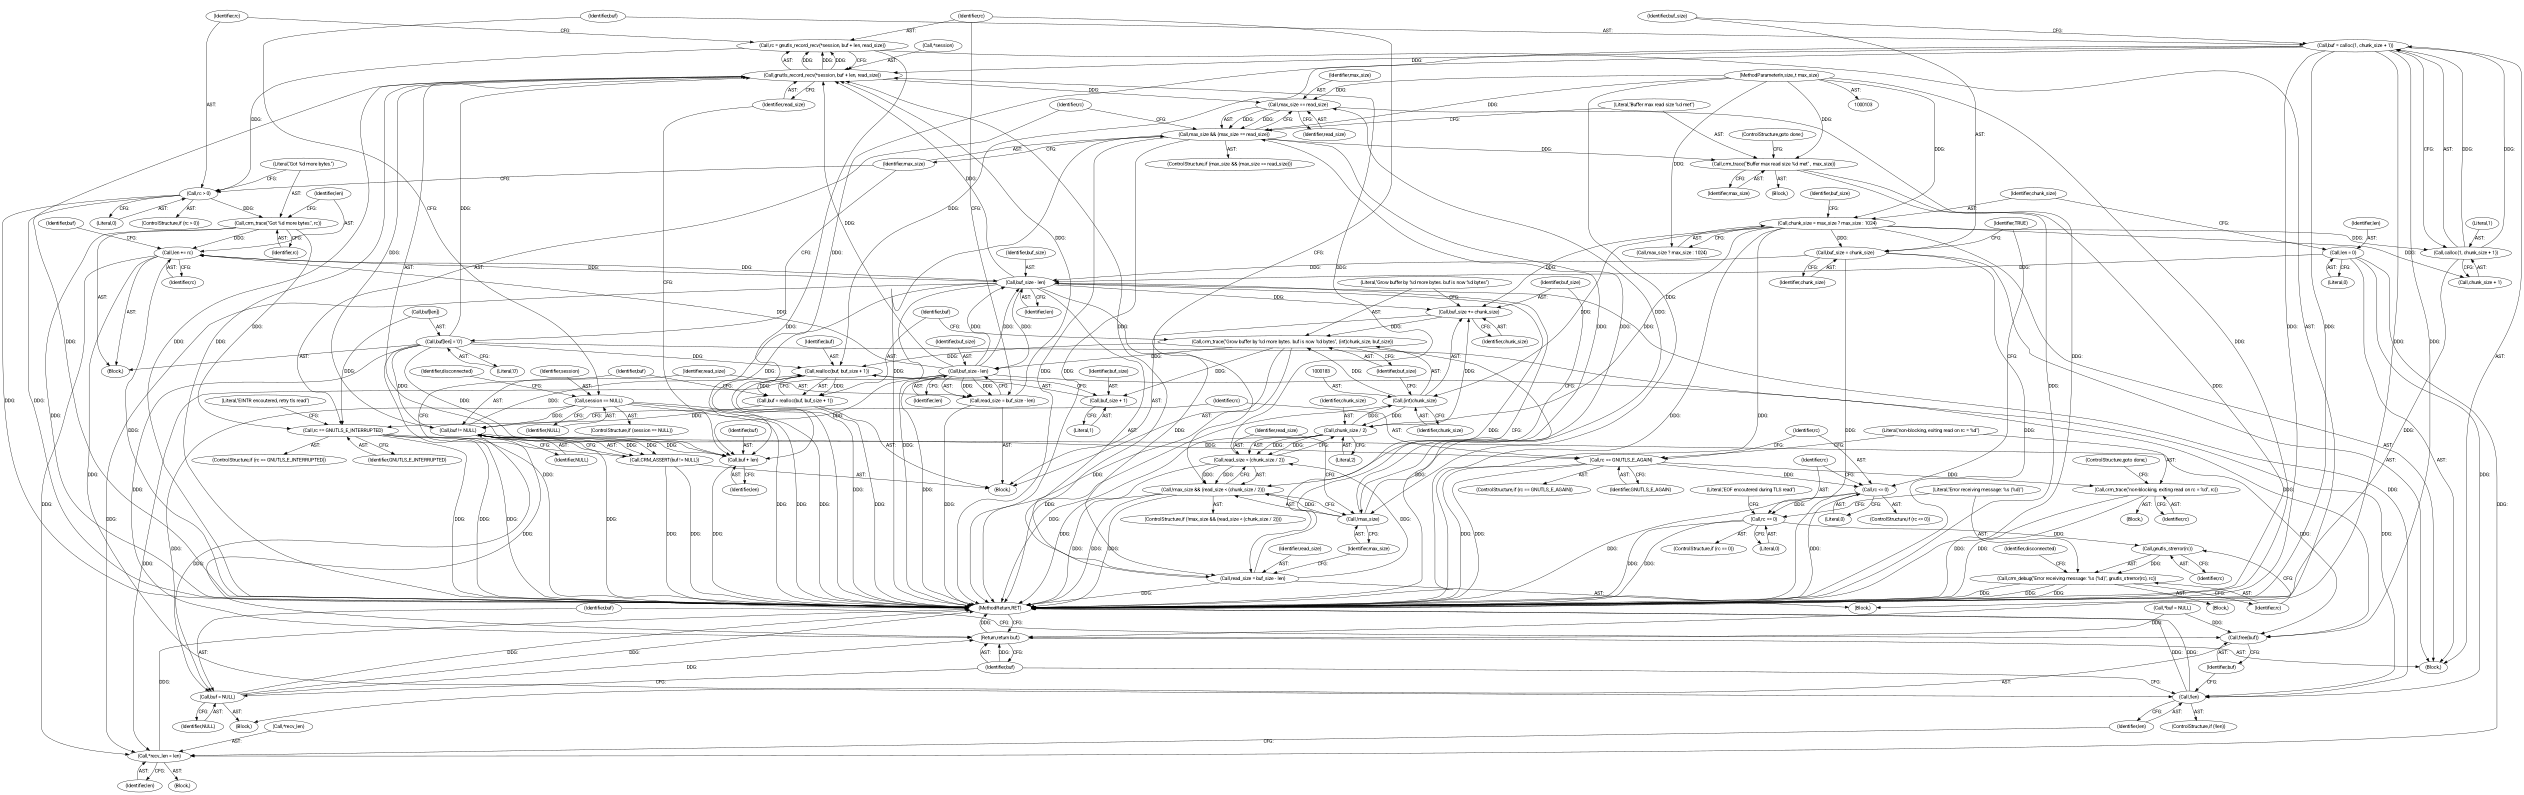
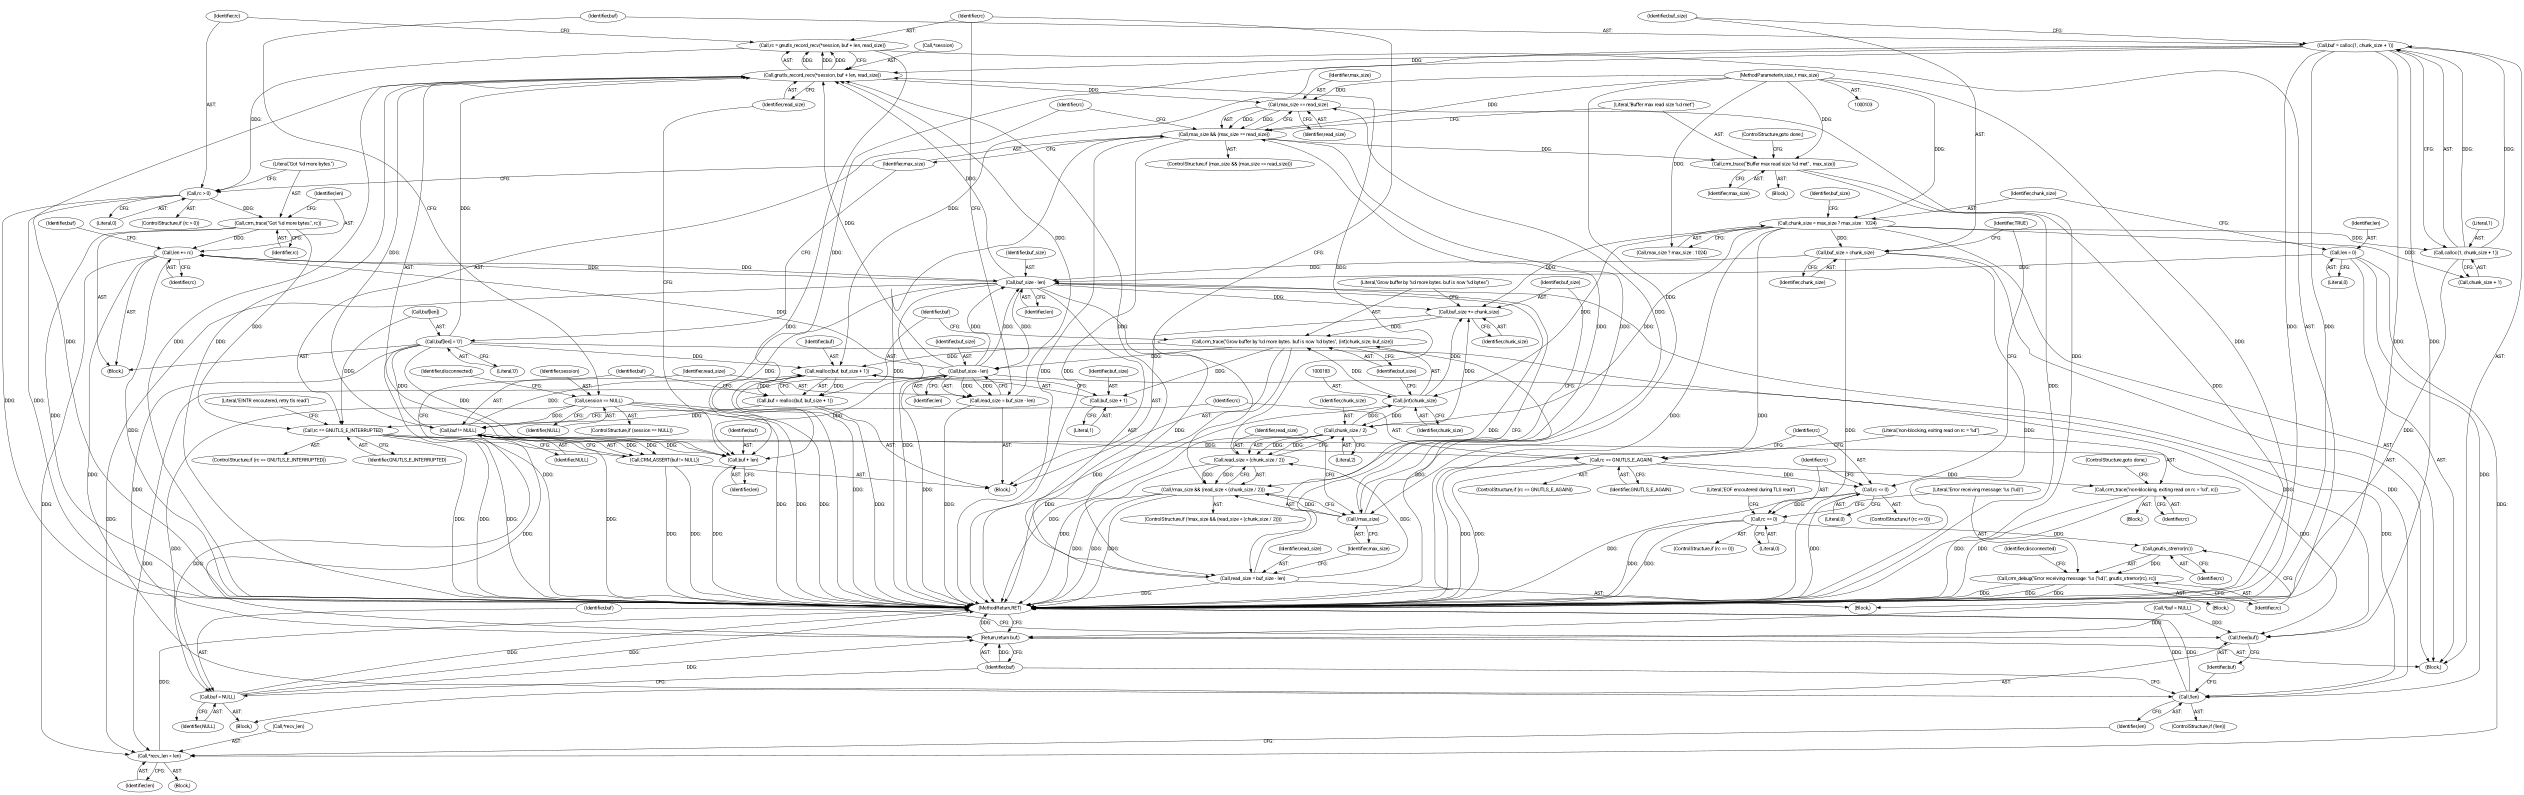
edge "(Call,(int)chunk_size)" -> "(Call,buf_size += chunk_size)": label "AST: " -> "DDG: "
